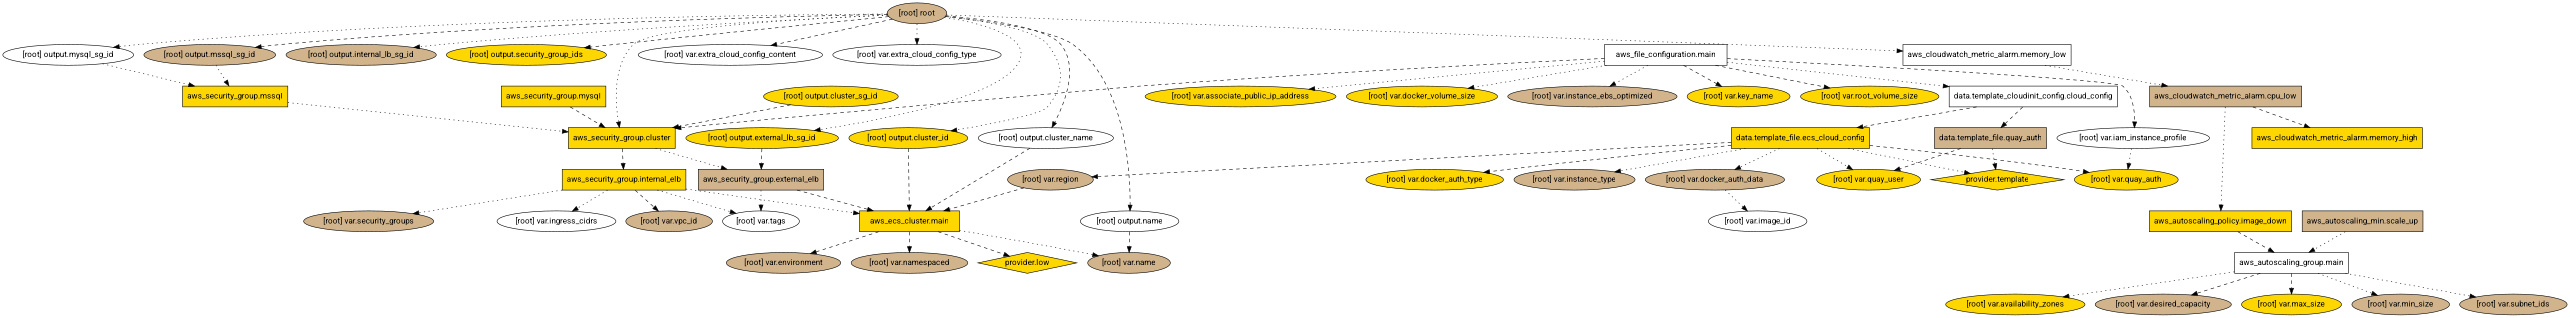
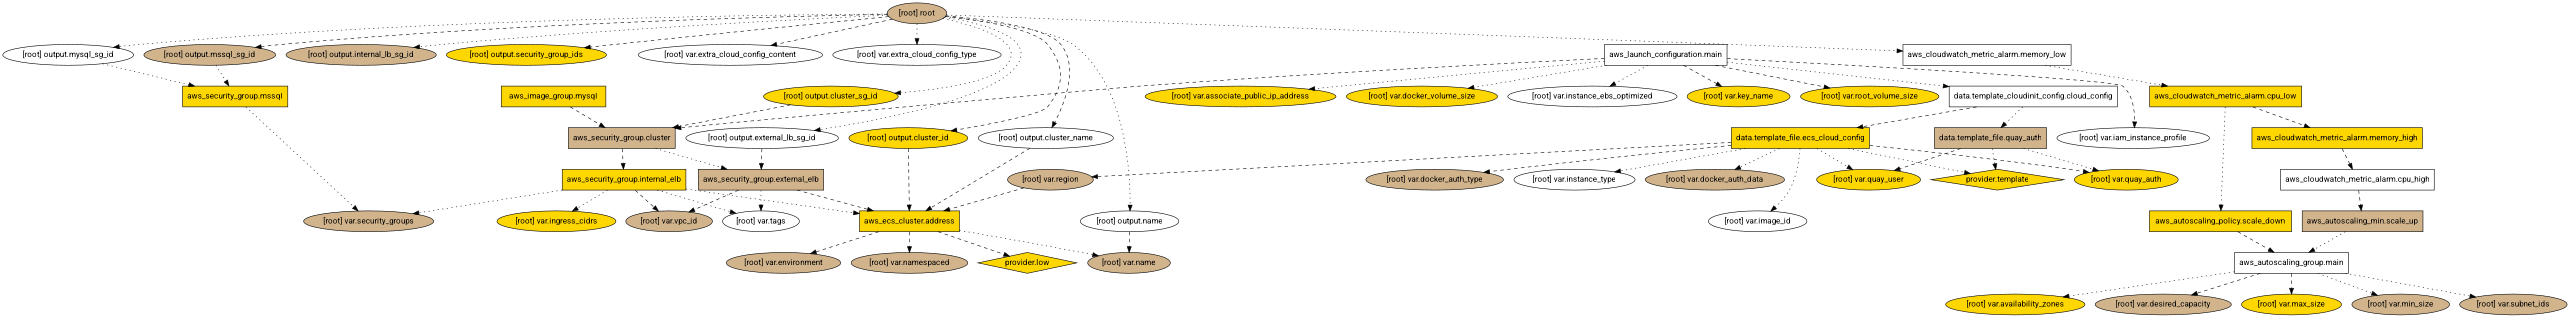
edge "[root] root" -> "aws_security_group.cluster": now "[root] root" -> "[root] output.cluster_sg_id"
node "aws_file_configuration.main": label "aws_file_configuration.main" -> "aws_launch_configuration.main"
edge "[root] root" -> "[root] output.name": style dashed -> dotted
edge "[root] root" -> "[root] output.cluster_id": style dotted -> dashed
node "aws_security_group.mysql": label "aws_security_group.mysql" -> "aws_image_group.mysql"
node "[root] var.instance_ebs_optimized": fillcolor tan -> white
node "aws_cloudwatch_metric_alarm.cpu_low": fillcolor tan -> gold
edge "data.template_cloudinit_config.cloud_config" -> "data.template_file.quay_auth": style dashed -> dotted
edge "aws_security_group.mssql" -> "aws_security_group.cluster": now "aws_security_group.mssql" -> "[root] var.security_groups"
node "aws_security_group.cluster": fillcolor gold -> tan
node "[root] output.external_lb_sg_id": fillcolor gold -> white
edge "[root] var.iam_instance_profile" -> "[root] var.quay_auth": now "data.template_file.quay_auth" -> "[root] var.quay_auth"
node "[root] var.docker_auth_type": fillcolor gold -> tan
node "[root] var.instance_type": fillcolor tan -> white
node "aws_cloudwatch_metric_alarm.cpu_high": added
edge "[root] var.docker_auth_data" -> "[root] var.image_id": now "data.template_file.ecs_cloud_config" -> "[root] var.image_id"
edge "aws_security_group.external_elb" -> "[root] var.vpc_id": added
node "[root] var.ingress_cidrs": fillcolor white -> gold
node "aws_ecs_cluster.main": label "aws_ecs_cluster.main" -> "aws_ecs_cluster.address"
node "aws_autoscaling_policy.image_down": label "aws_autoscaling_policy.image_down" -> "aws_autoscaling_policy.scale_down"
